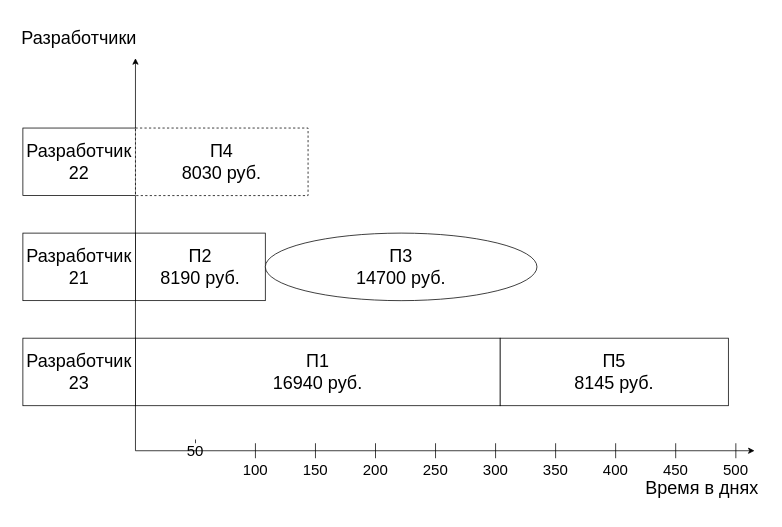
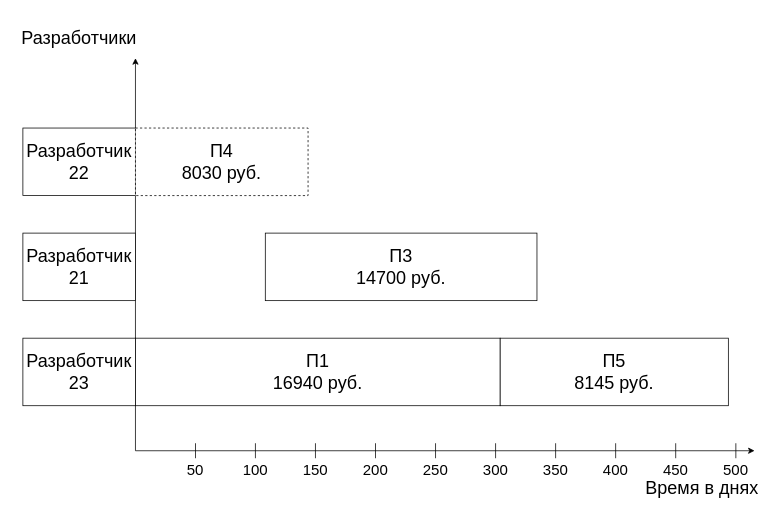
node "П2 8190 руб.": removed
node "П3 14700 руб.": shape ellipse -> rectangle
node "50": moved (195, 450) -> (195, 469)
